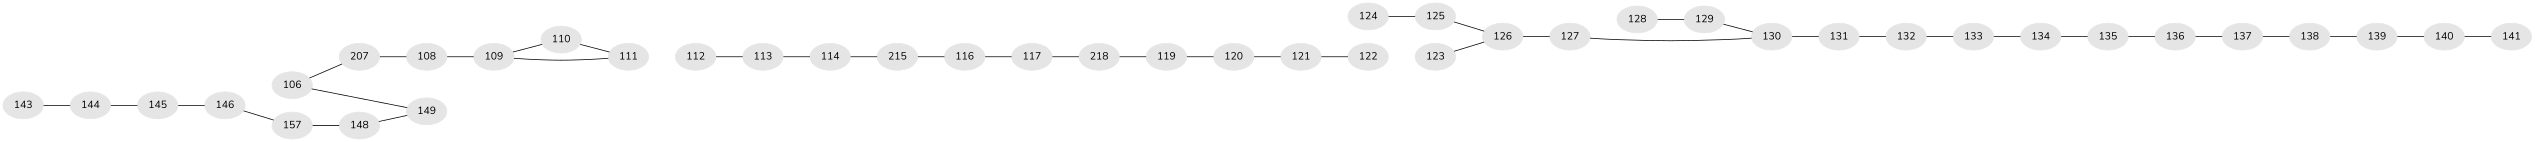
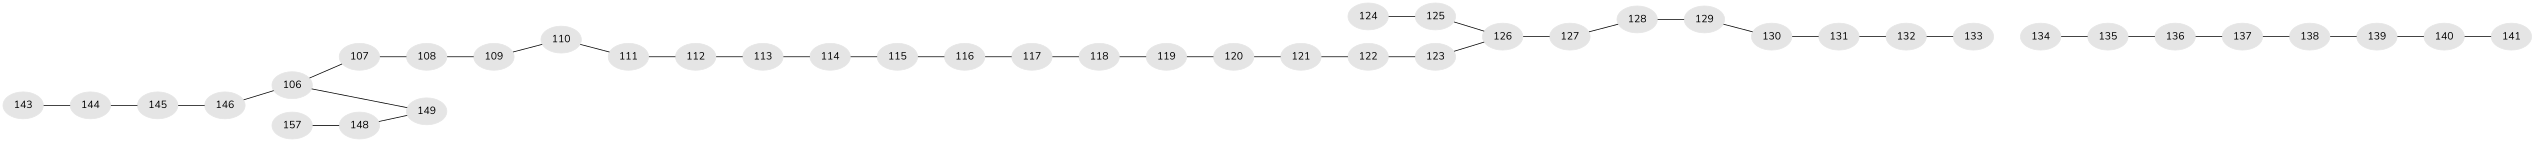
edge "133" -- "134": removed
edge "127" -- "130": now "127" -- "128"
node "207": label "207" -> "107"
node "215": label "215" -> "115"
node "218": label "218" -> "118"
edge "122" -- "123": added
edge "109" -- "111": now "112" -- "111"
edge "146" -- "157": now "146" -- "106"
